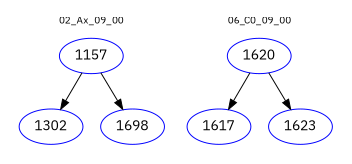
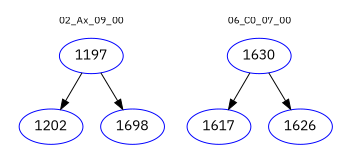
cluster "06_C0_09_00": label "06_C0_09_00" -> "06_C0_07_00"
node "1157": label "1157" -> "1197"
node "1620": label "1620" -> "1630"
node "1302": label "1302" -> "1202"
node "1623": label "1623" -> "1626"
